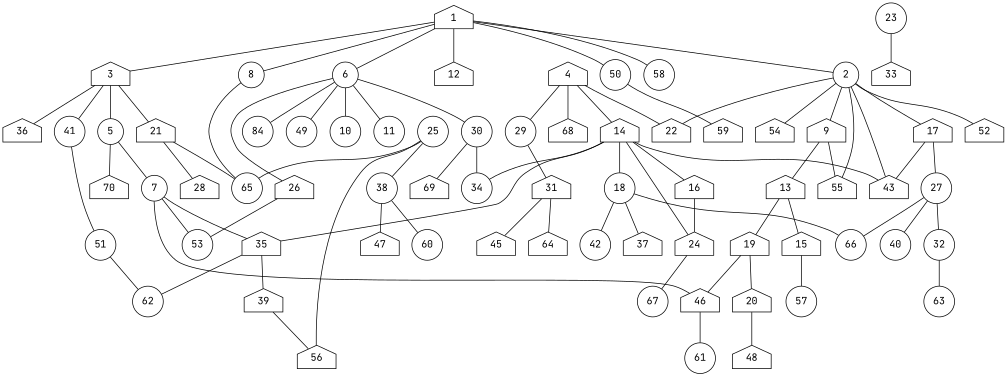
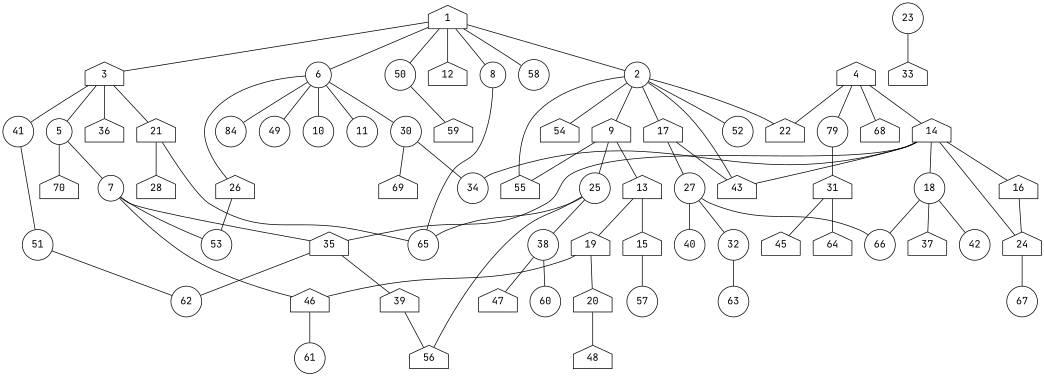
node "29": label "29" -> "79"
node "52": shape house -> circle
edge "9" -- "25": added
